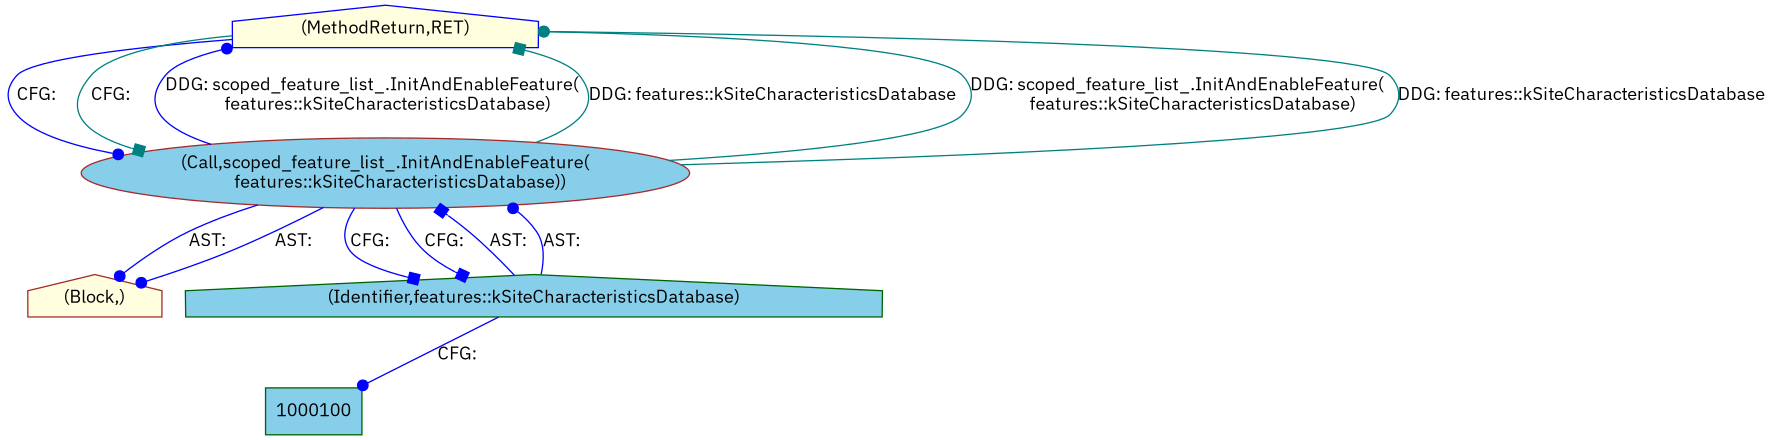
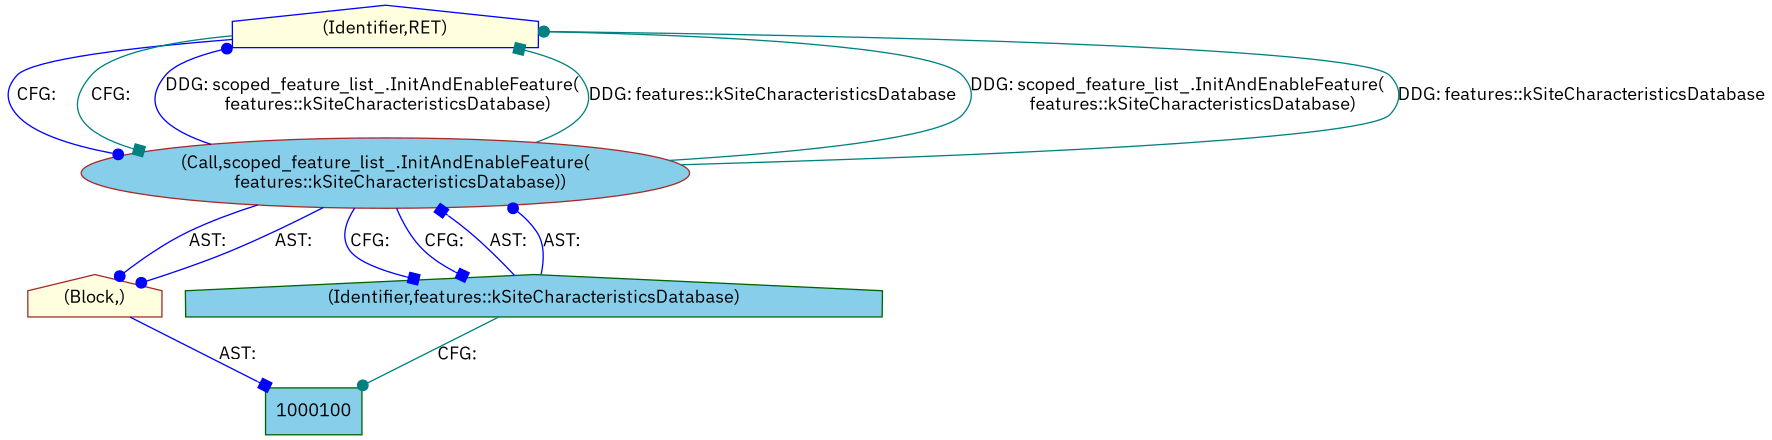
node "(MethodReturn,RET)": label "(MethodReturn,RET)" -> "(Identifier,RET)"
edge "(Block,)" -> "1000100": added, label "AST:"
edge "(Identifier,features::kSiteCharacteristicsDatabase)" -> "1000100": color blue -> teal
